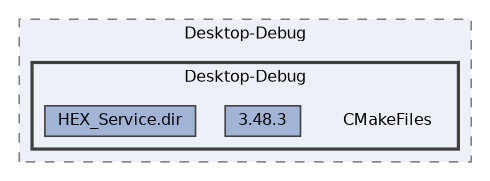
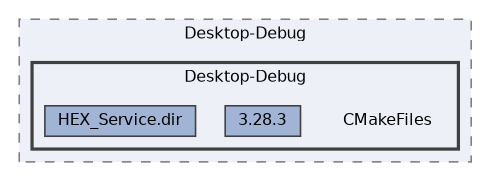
node "3.48.3": label "3.48.3" -> "3.28.3"
